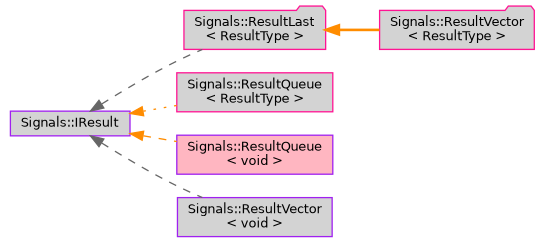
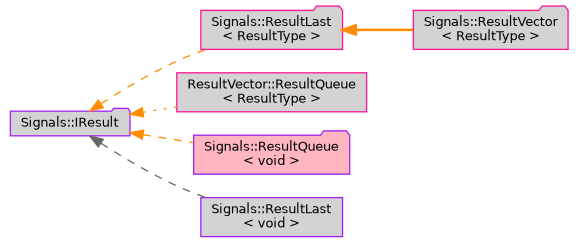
edge "Signals::ResultLast < ResultType >" -> "Signals::IResult": color gray40 -> darkorange
node "Signals::ResultQueue < ResultType >": label "Signals::ResultQueue < ResultType >" -> "ResultVector::ResultQueue < ResultType >"
node "Signals::IResult": shape box -> folder
node "Signals::ResultQueue < void >": shape box -> folder
node "Signals::ResultVector < void >": label "Signals::ResultVector < void >" -> "Signals::ResultLast < void >"
